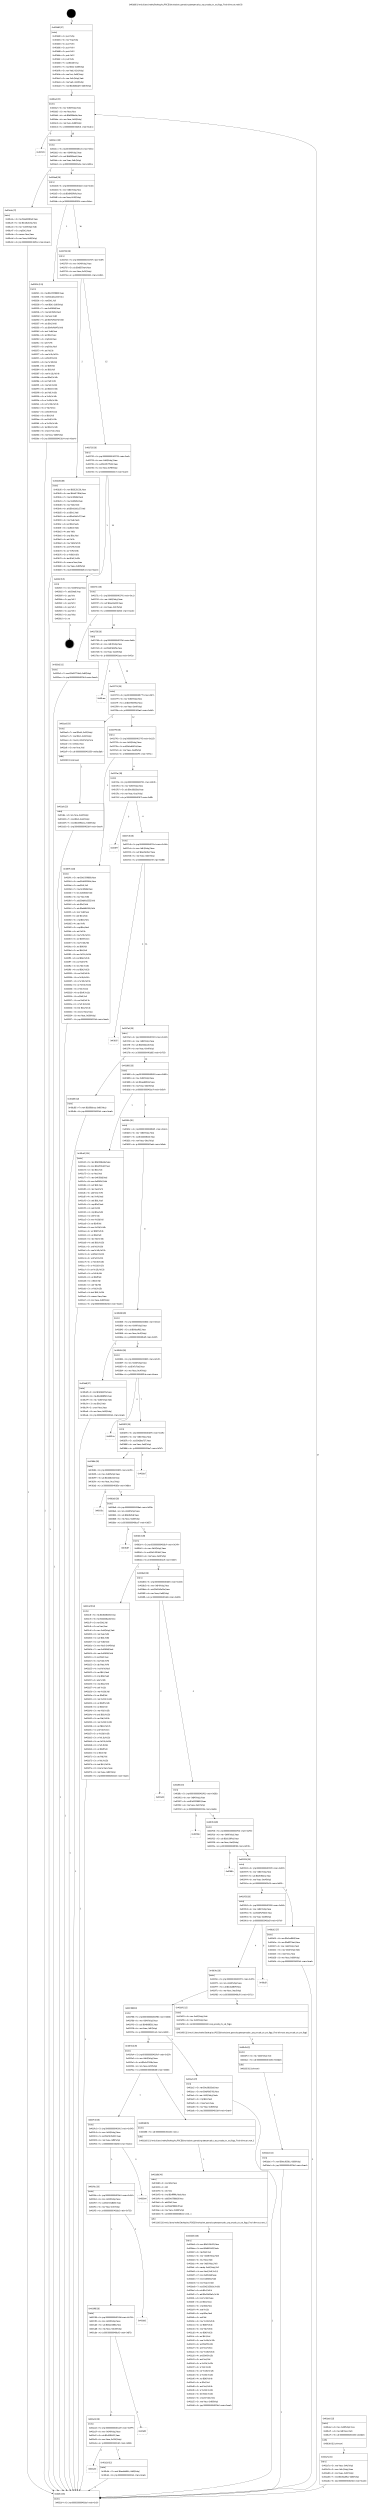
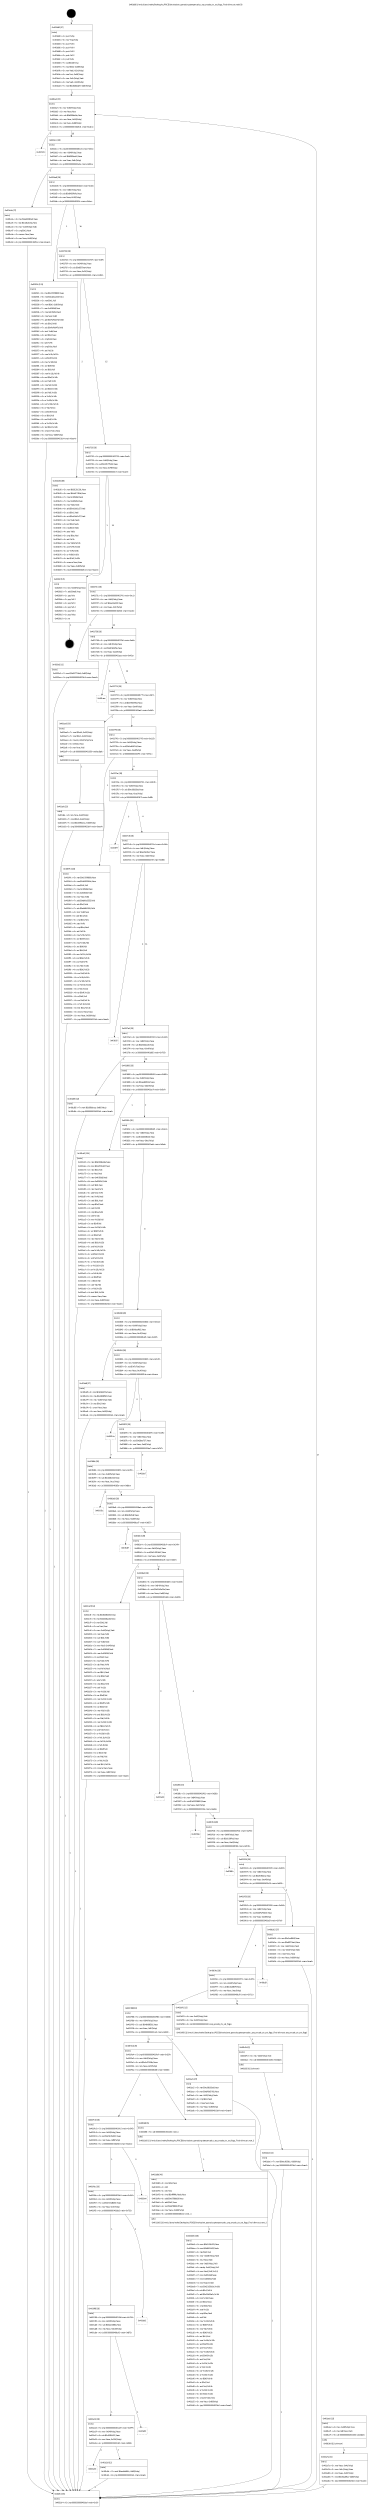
edge "0x401870 [28]" -> "0x40188c [28]": now "0x40214a" -> "0x40188c [28]"
